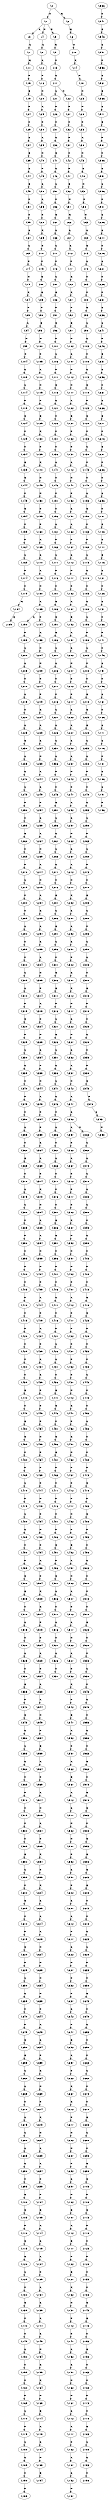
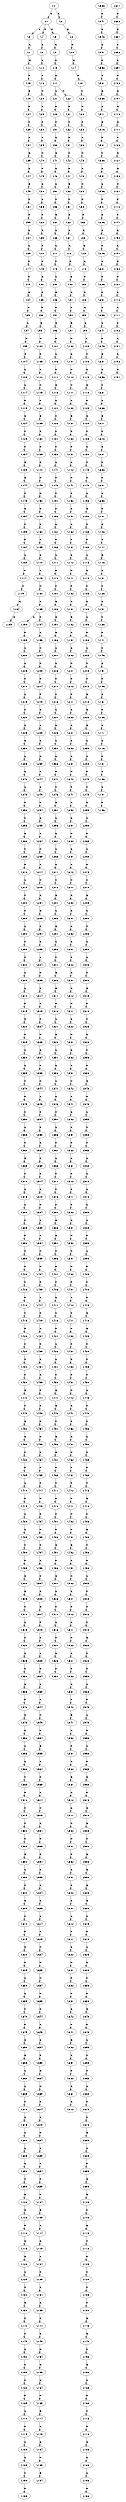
edge "S352" -> "S363": now "S358" -> "S363"
edge "S672" -> "S677": removed, label "T"
